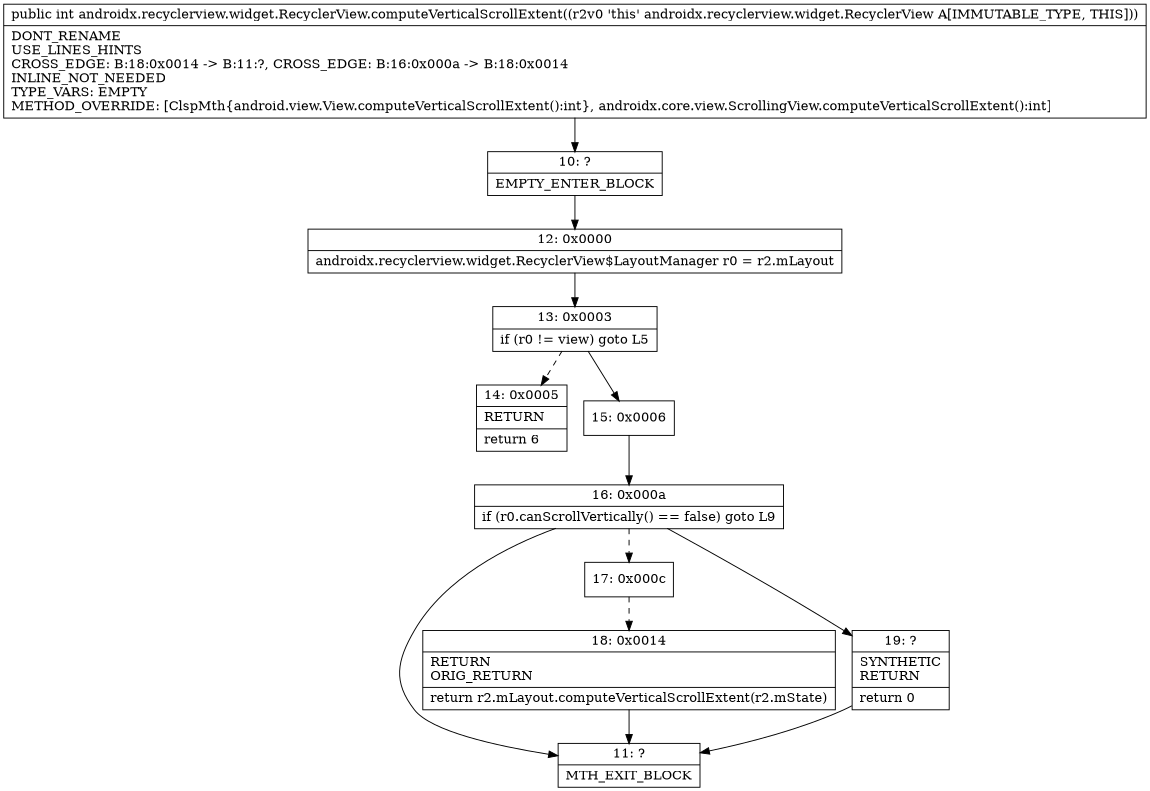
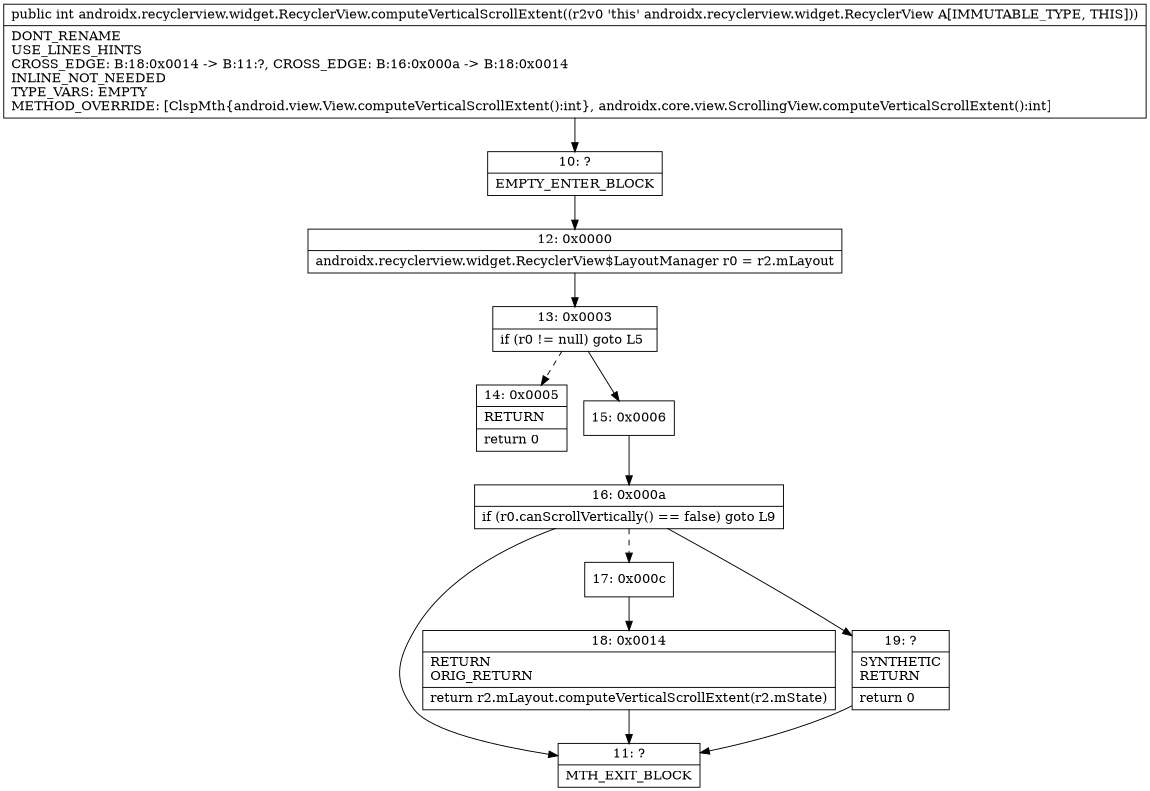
node "13: 0x0003": text "if (r0 != view) goto L5" -> "if (r0 != null) goto L5"
node "14: 0x0005": text "return 6" -> "return 0"
edge "17: 0x000c" -> "18: 0x0014": style dashed -> solid
